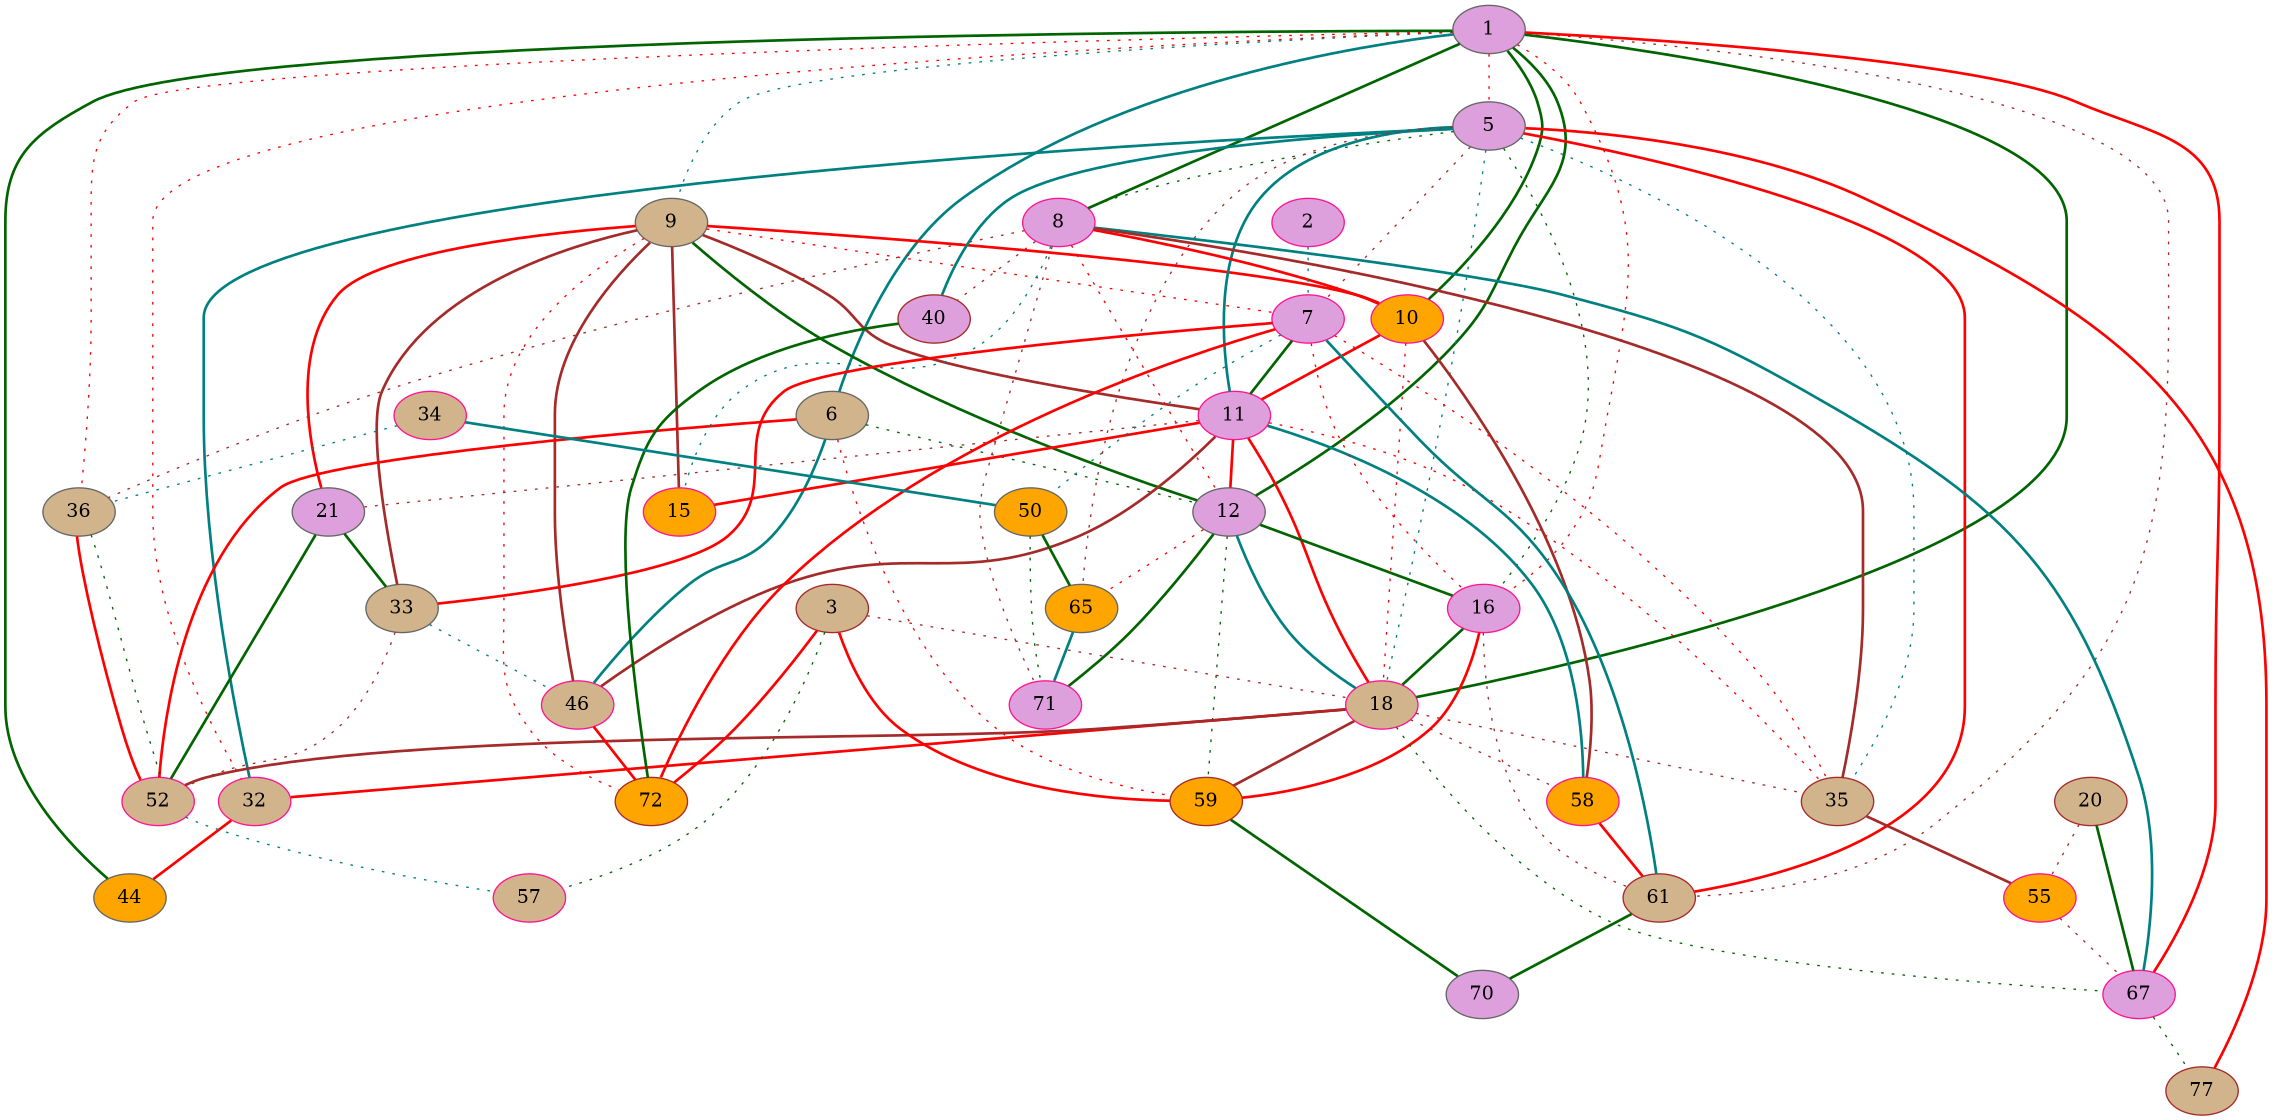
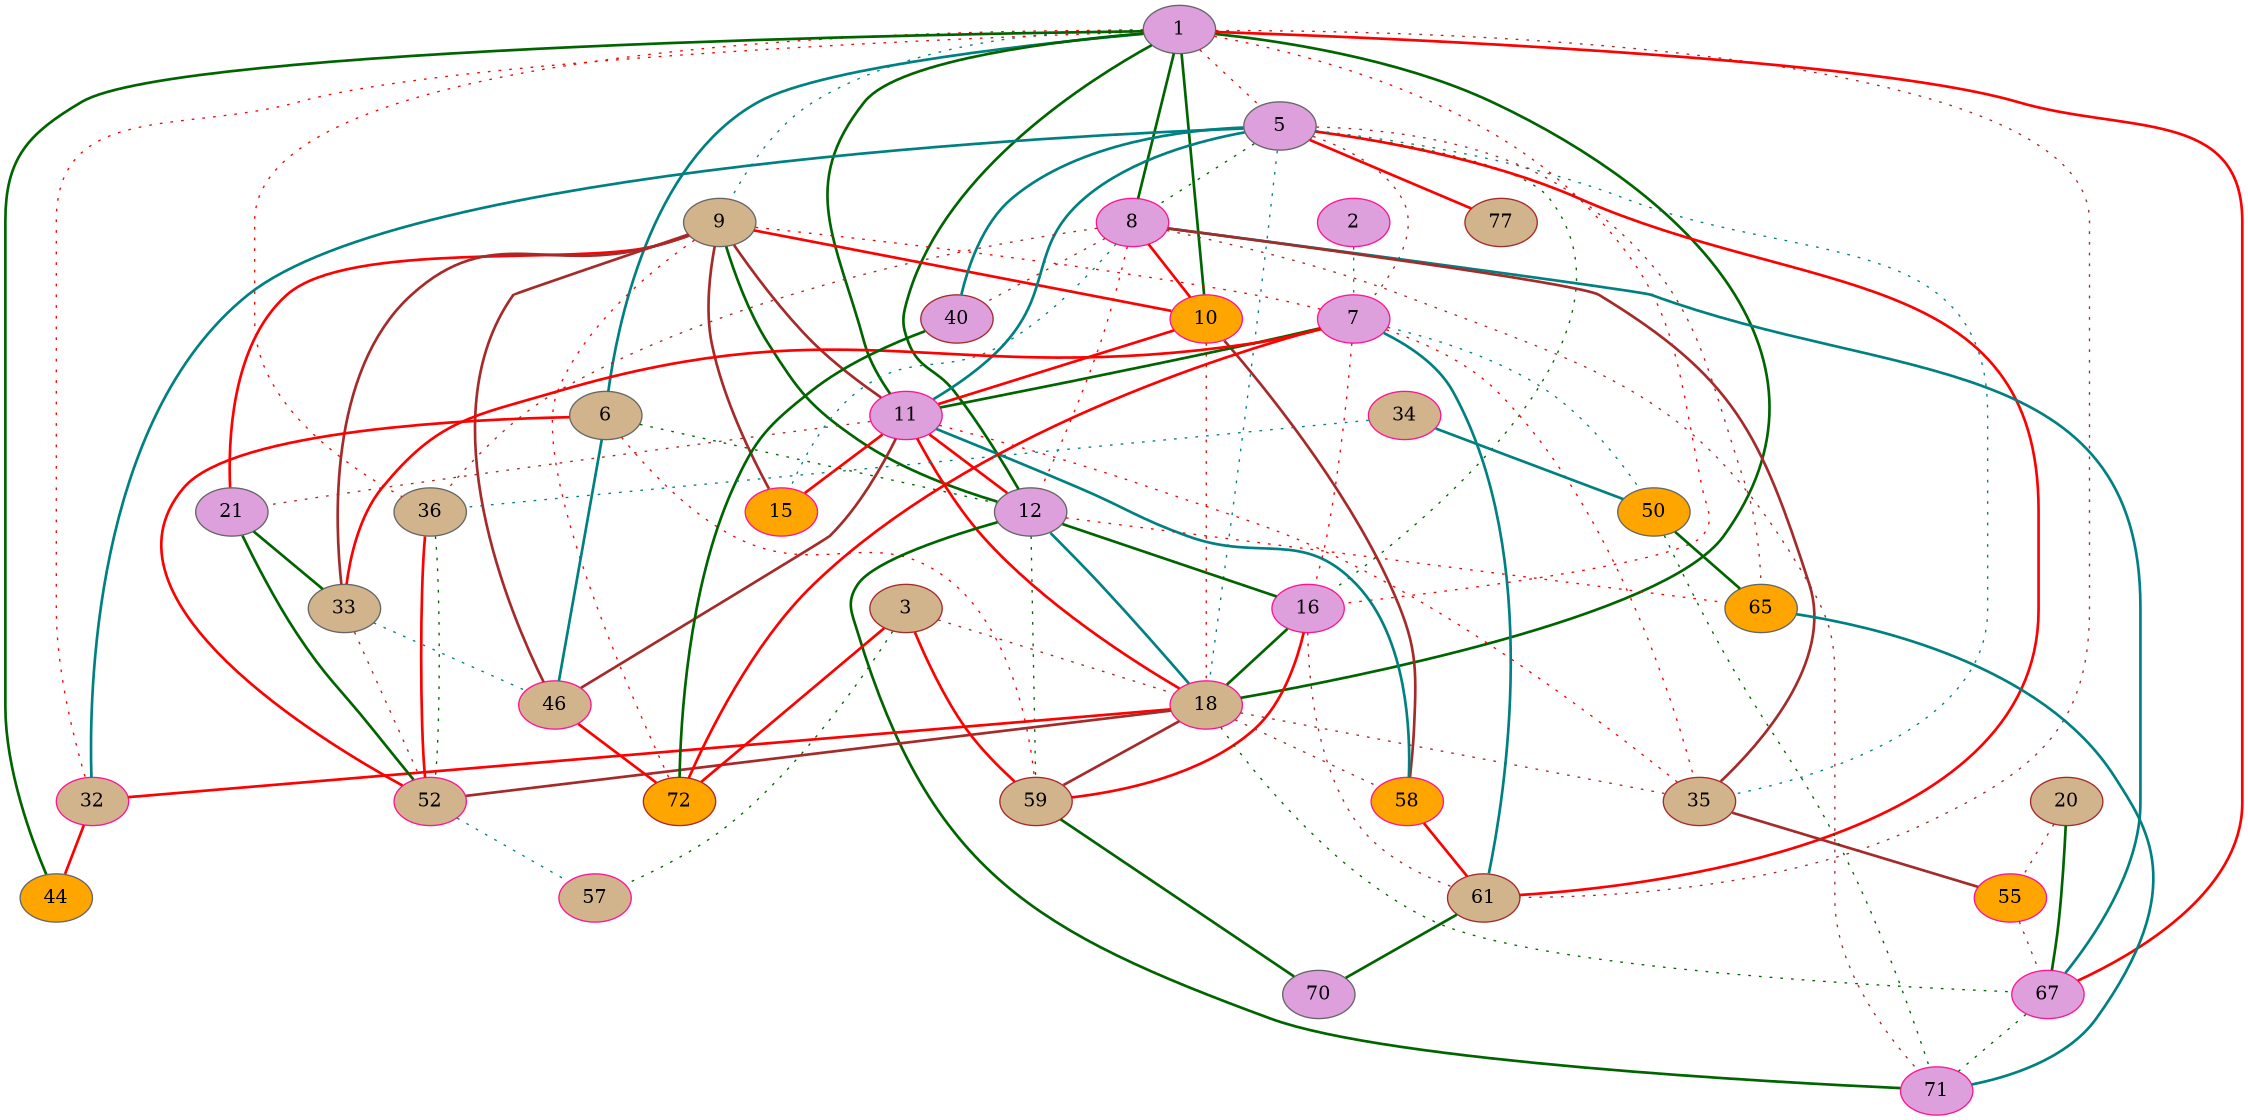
edge "1" -- "11": added
node "59": fillcolor orange -> tan
edge "67" -- "77": now "67" -- "71"
